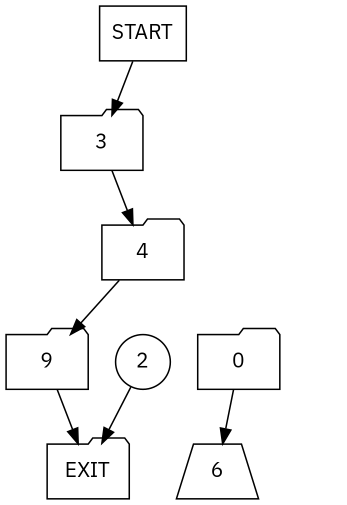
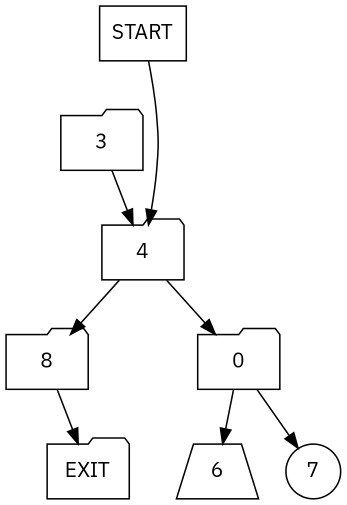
edge "START" -> "3": now "START" -> "4"
edge "4" -> "0": added
node "9": label "9" -> "8"
node "2": removed
node "7": added
